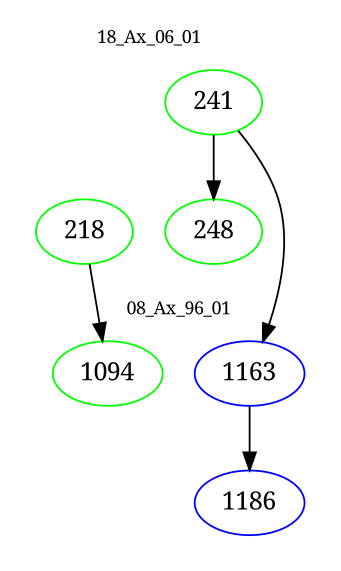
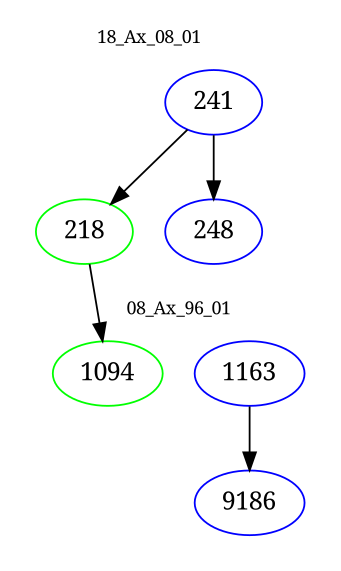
cluster "18_Ax_06_01": label "18_Ax_06_01" -> "18_Ax_08_01"
node "241": color green -> blue
edge "241" -> "1163": now "241" -> "218"
node "248": color green -> blue
node "1186": label "1186" -> "9186"
